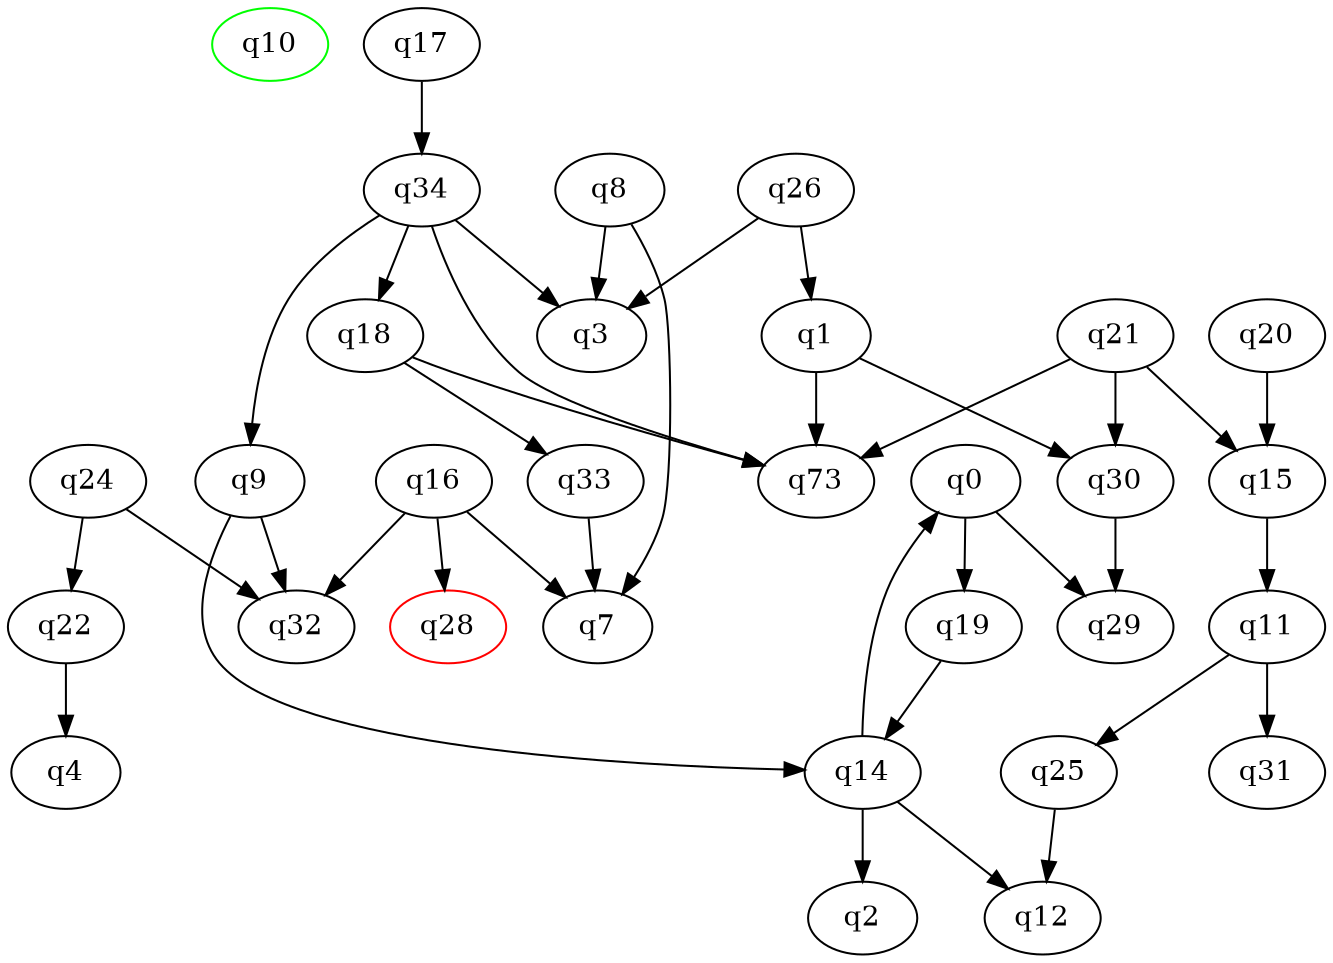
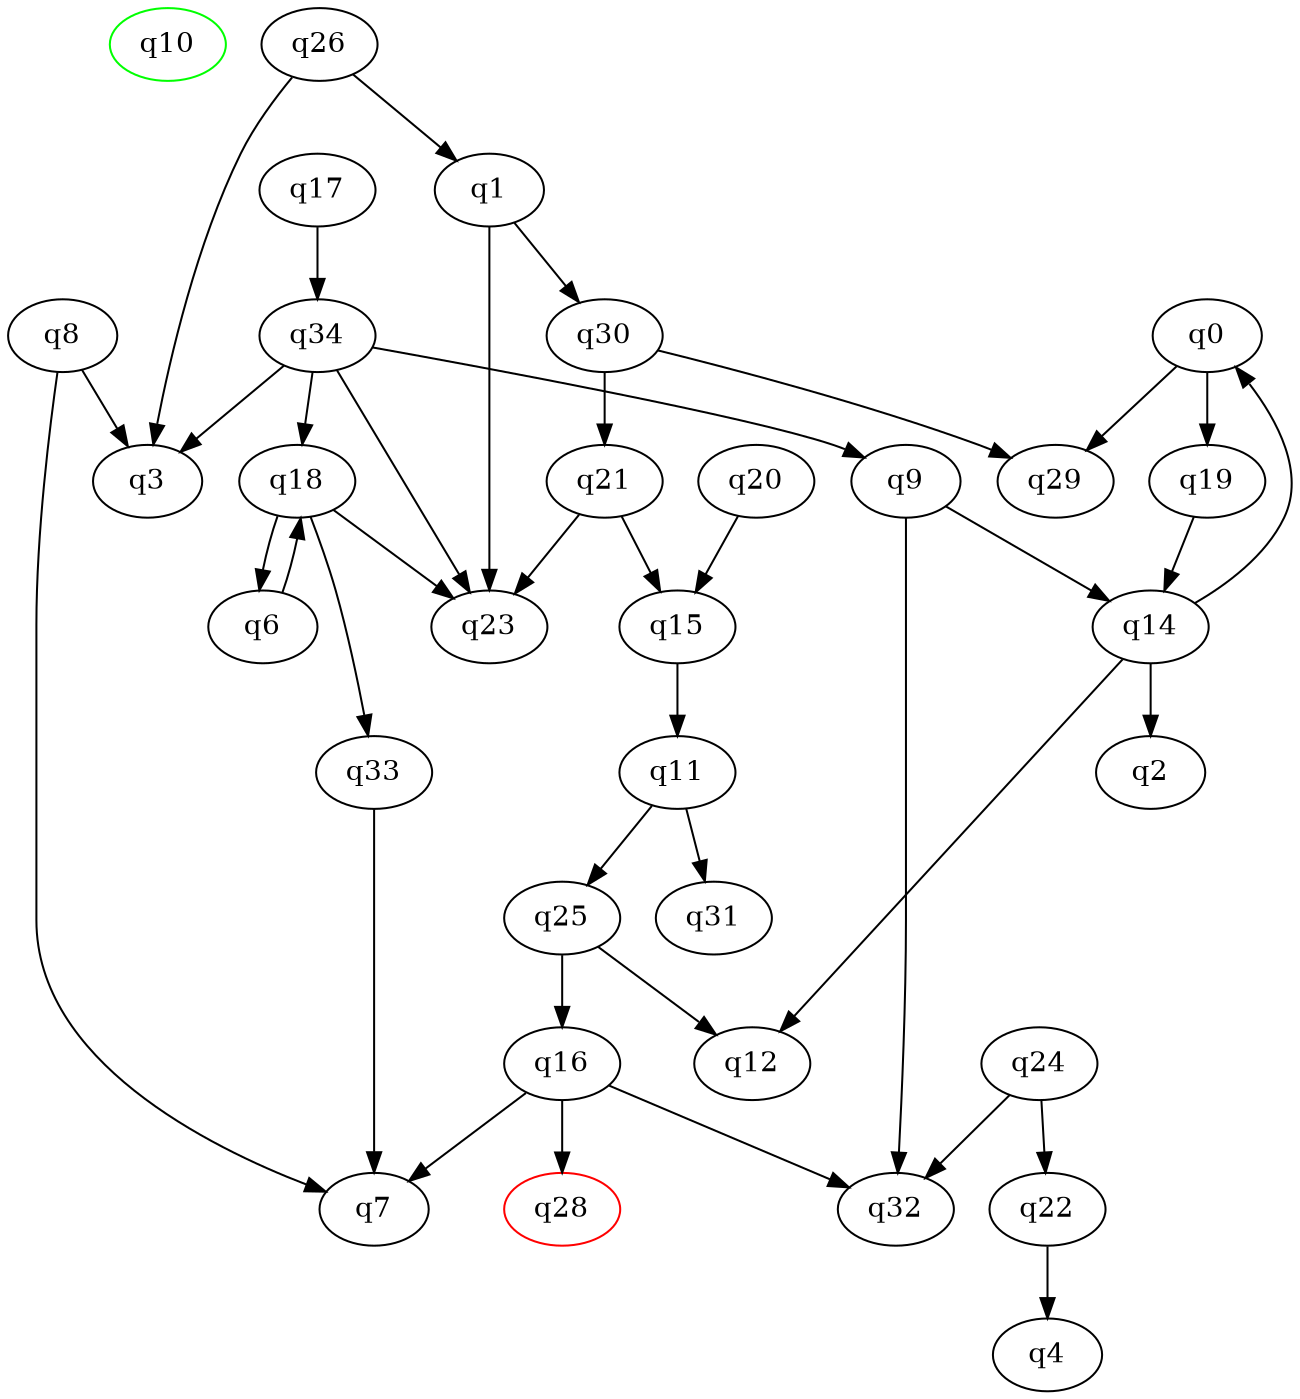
edge "q21" -> "q30": reversed
node "q73": label "q73" -> "q23"
node "q6": added
edge "q25" -> "q16": added
